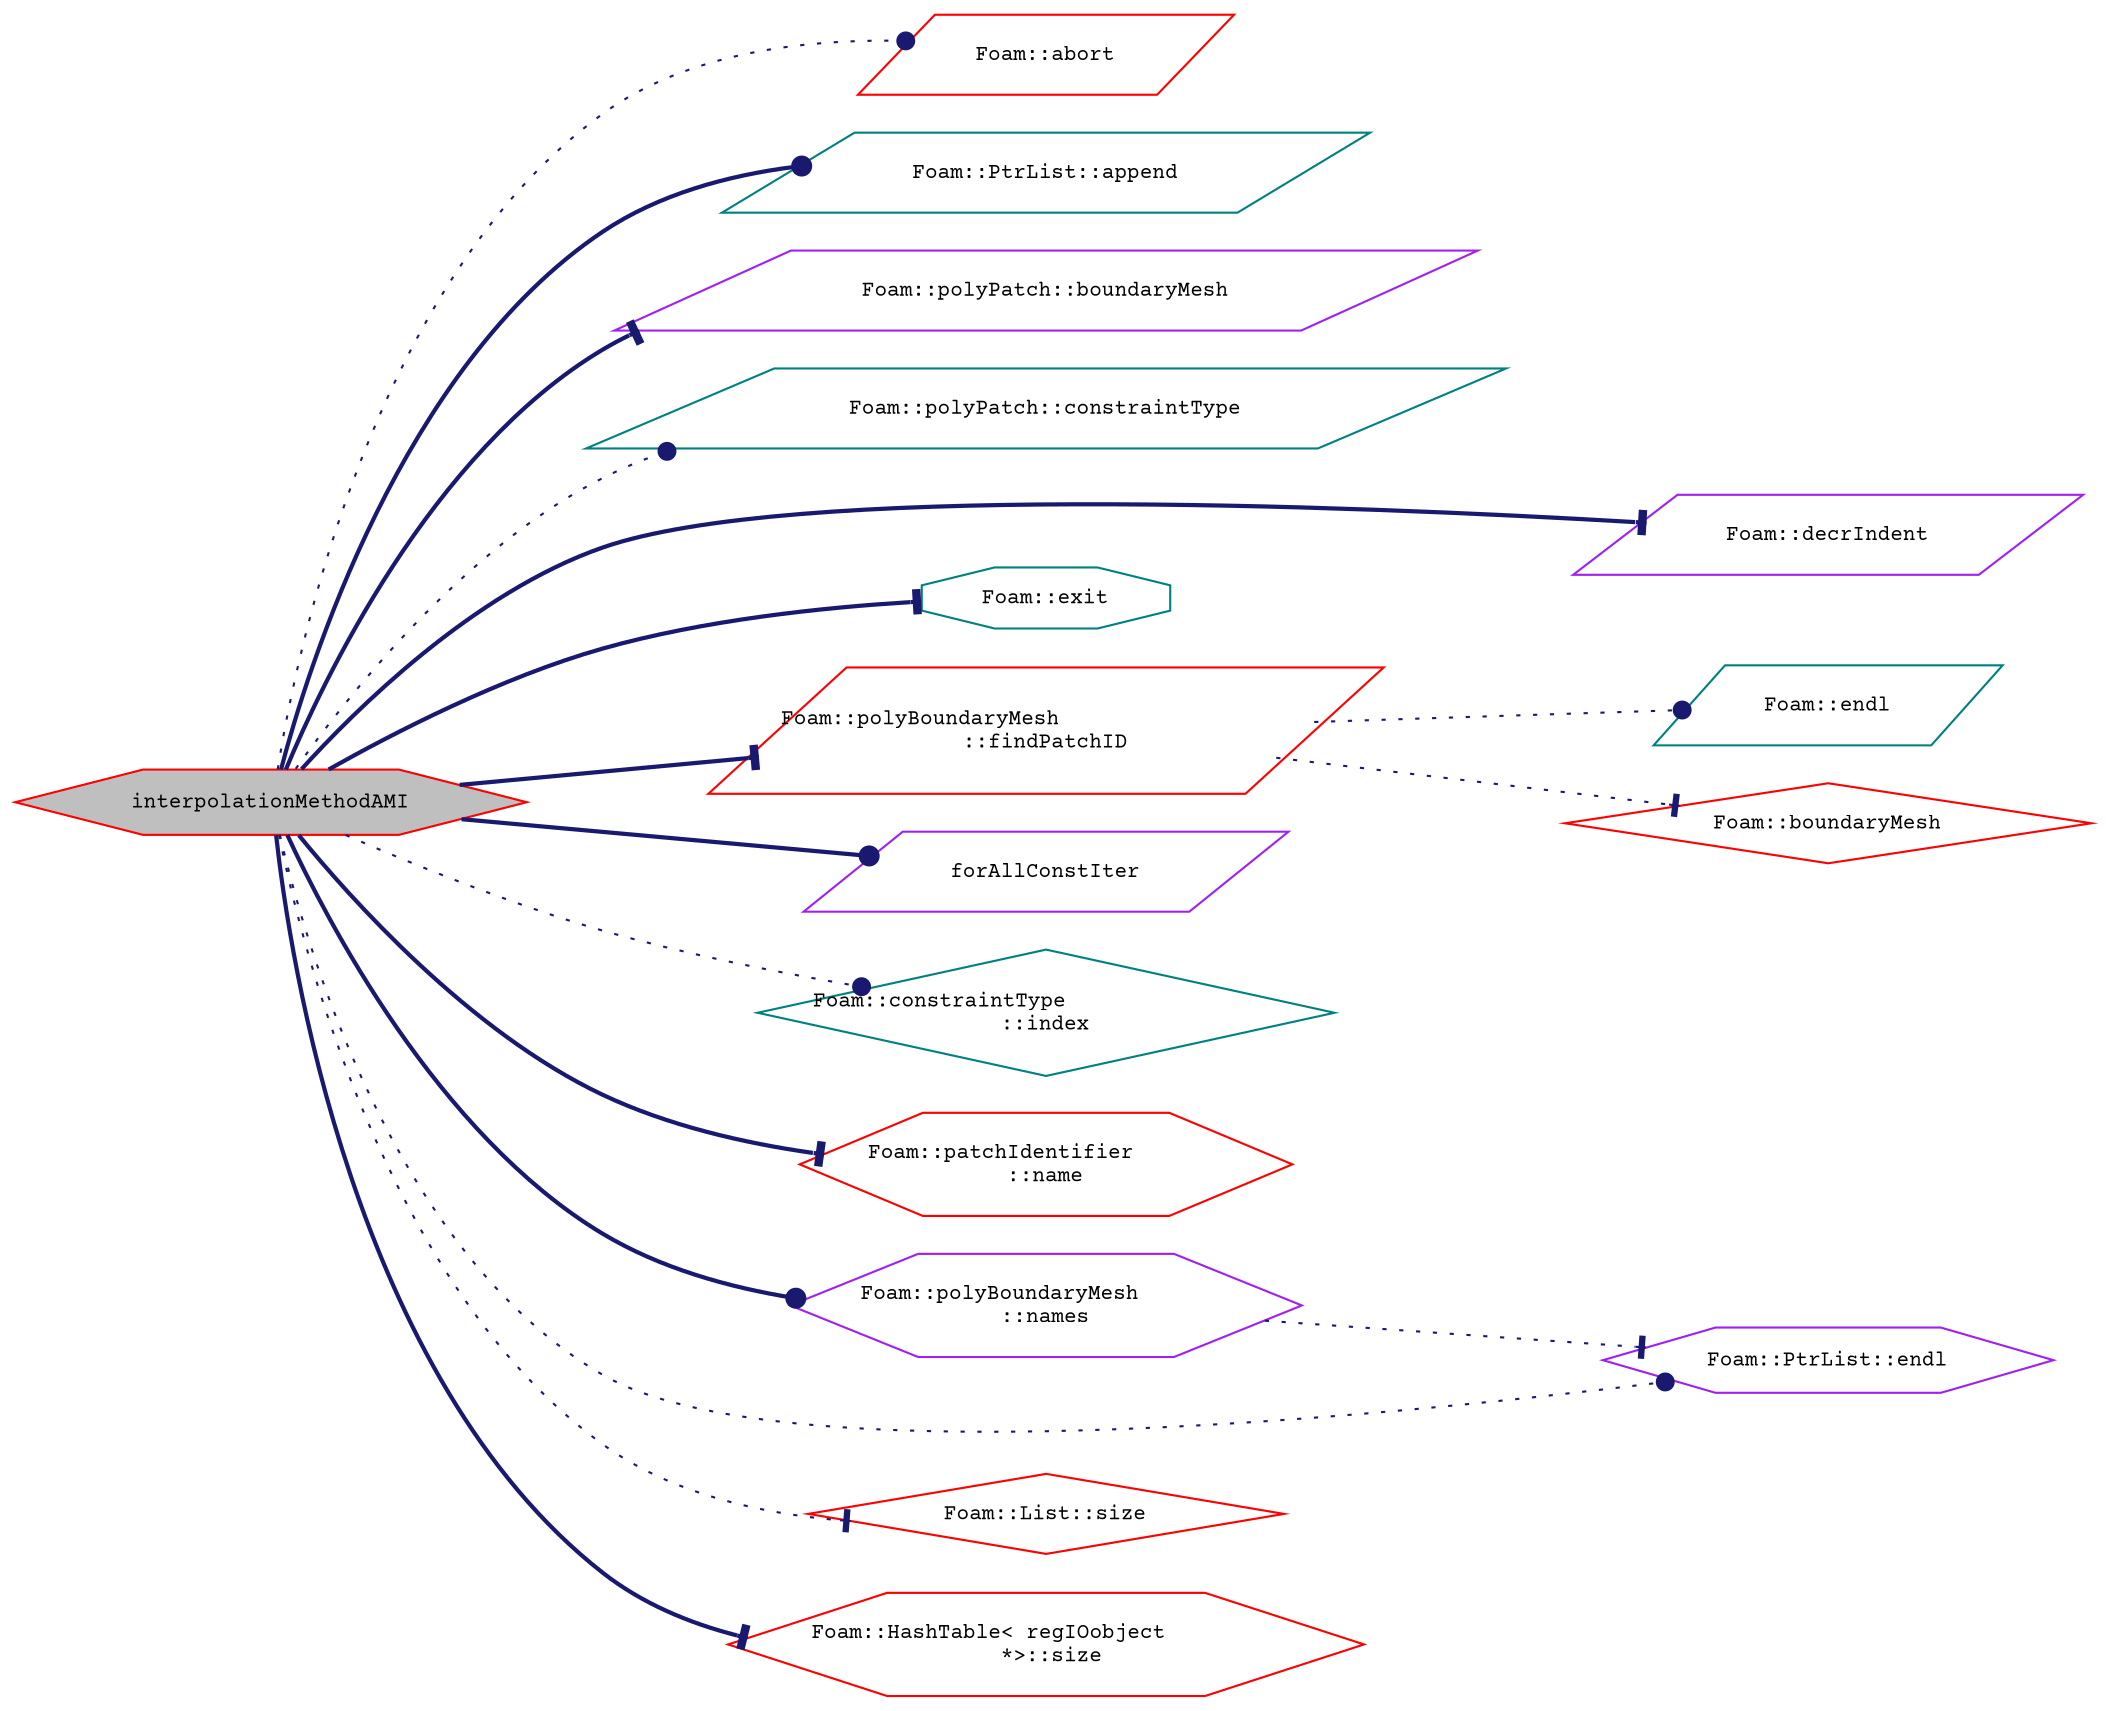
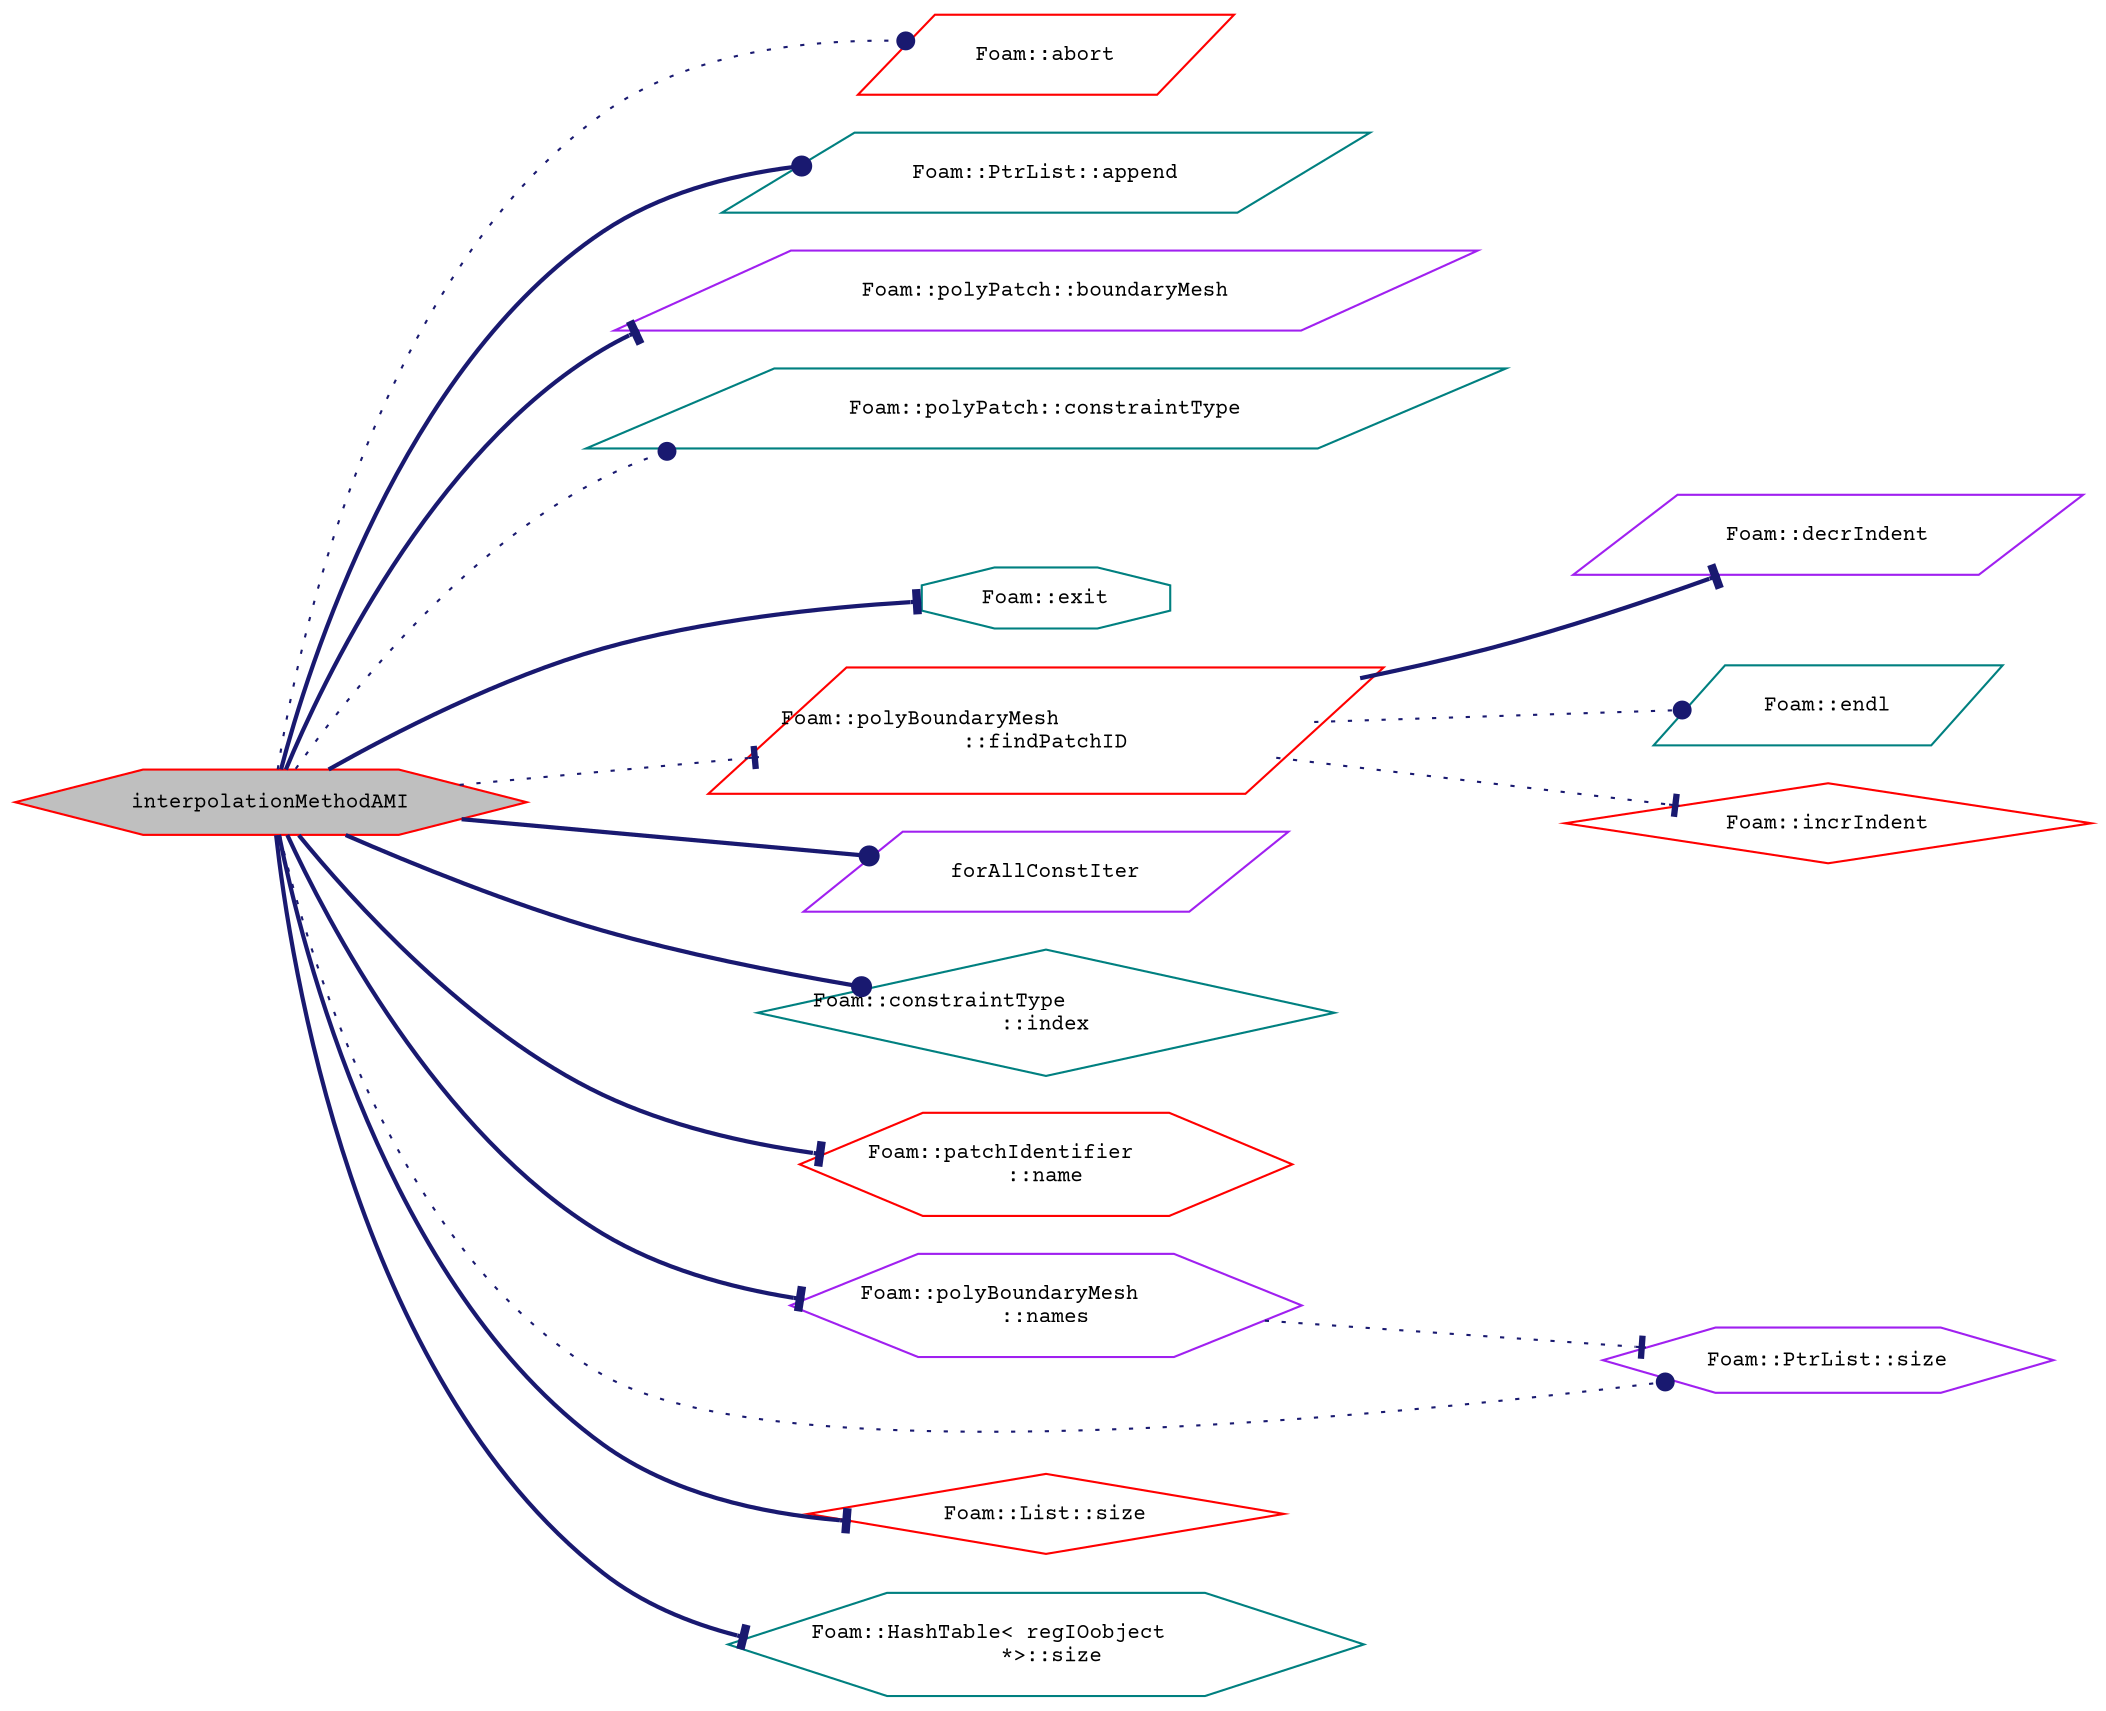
edge "interpolationMethodAMI" -> "Foam::decrIndent": now "Foam::polyBoundaryMesh ::findPatchID" -> "Foam::decrIndent"
edge "interpolationMethodAMI" -> "Foam::polyBoundaryMesh ::findPatchID": style bold -> dotted
node "Foam::boundaryMesh": label "Foam::boundaryMesh" -> "Foam::incrIndent"
edge "interpolationMethodAMI" -> "Foam::constraintType ::index": style dotted -> bold
edge "interpolationMethodAMI" -> "Foam::polyBoundaryMesh ::names": arrowhead dot -> tee
edge "interpolationMethodAMI" -> "Foam::List::size": style dotted -> bold
node "Foam::PtrList::endl": label "Foam::PtrList::endl" -> "Foam::PtrList::size"
node "Foam::HashTable< regIOobject *>::size": color red -> teal
